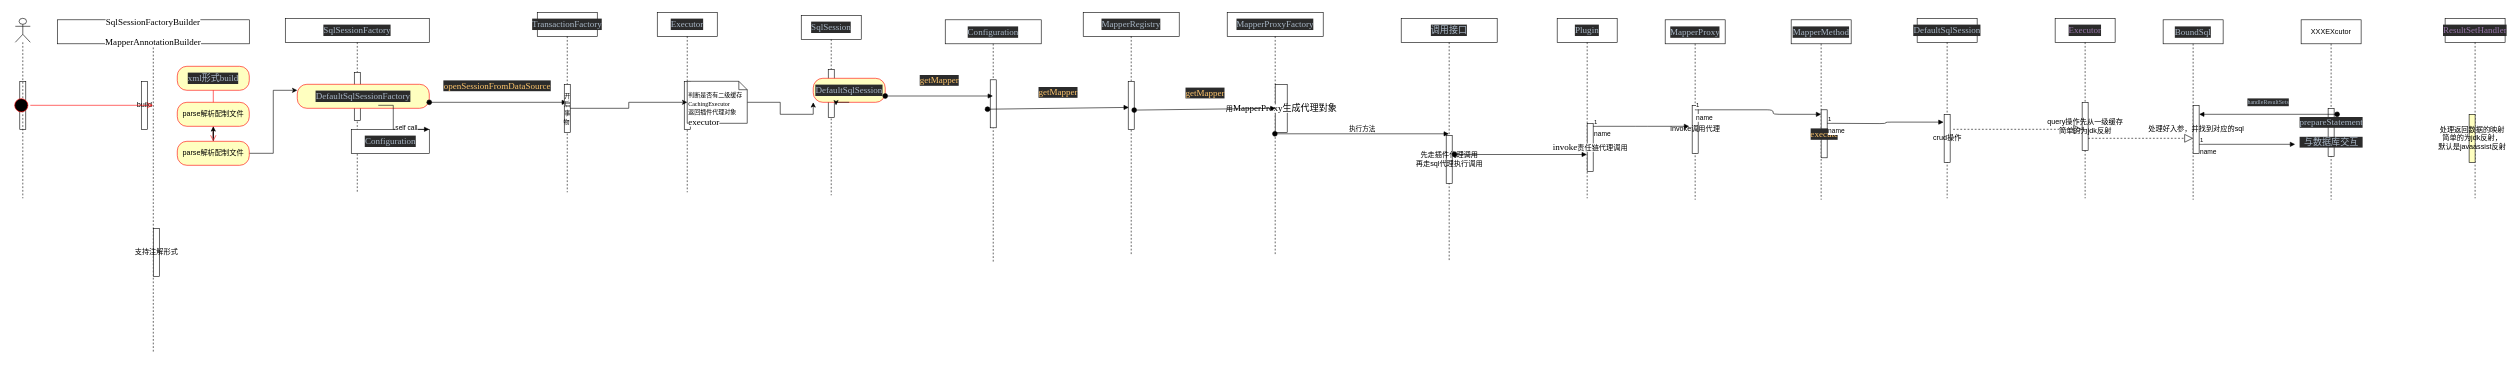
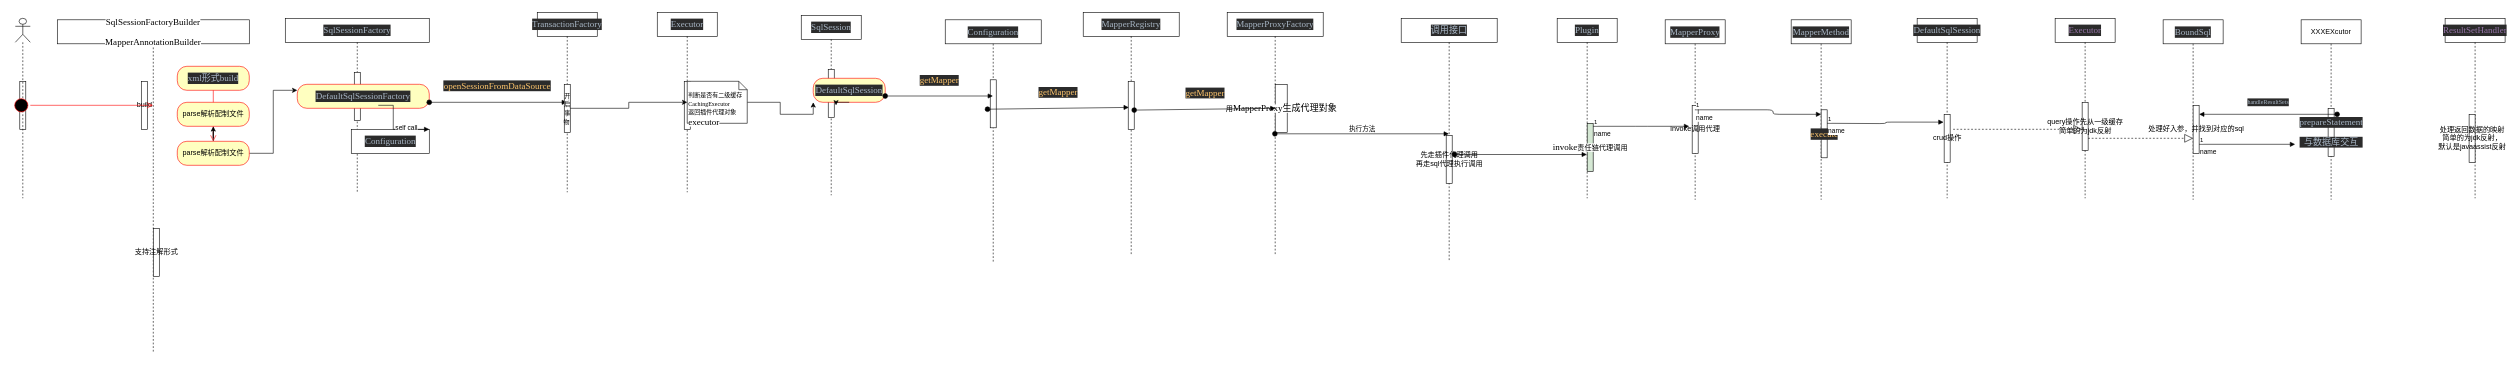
node "处理返回数据的映射 简单的为jdk反射， 默认是javaassist反射": fillcolor #ffffc0 -> #ffffff
node "invoke责任链代理调用": fillcolor #ffffff -> #d5e8d4
